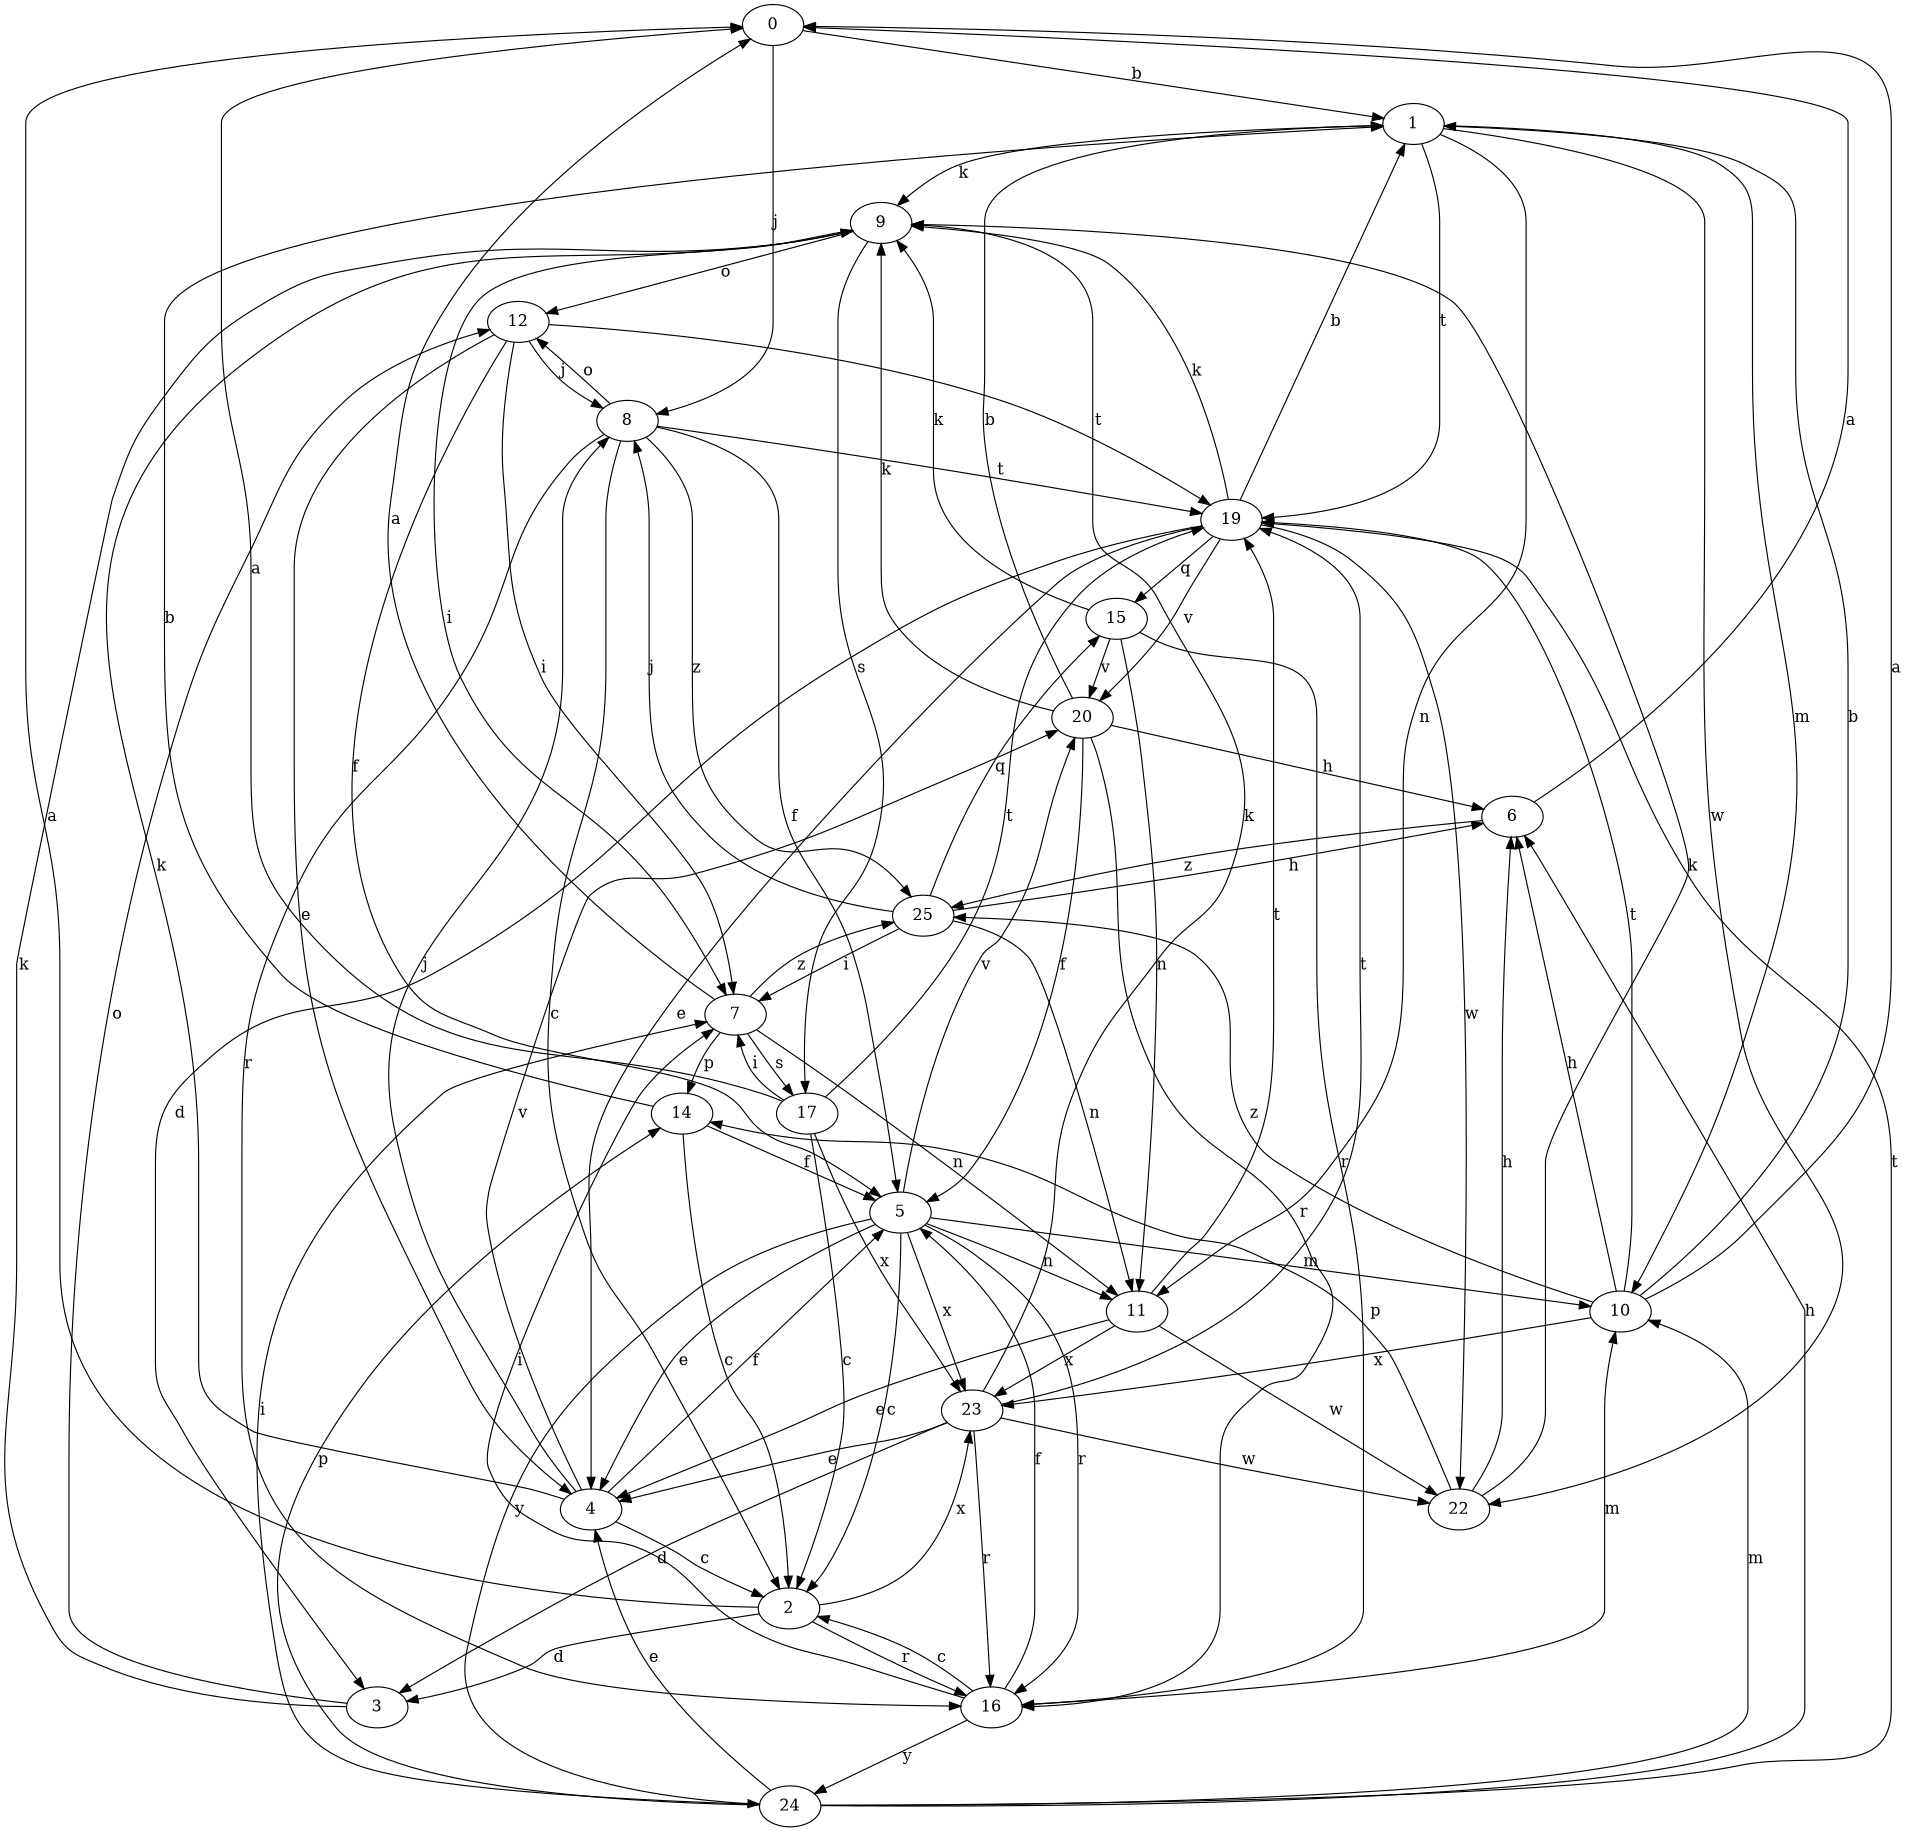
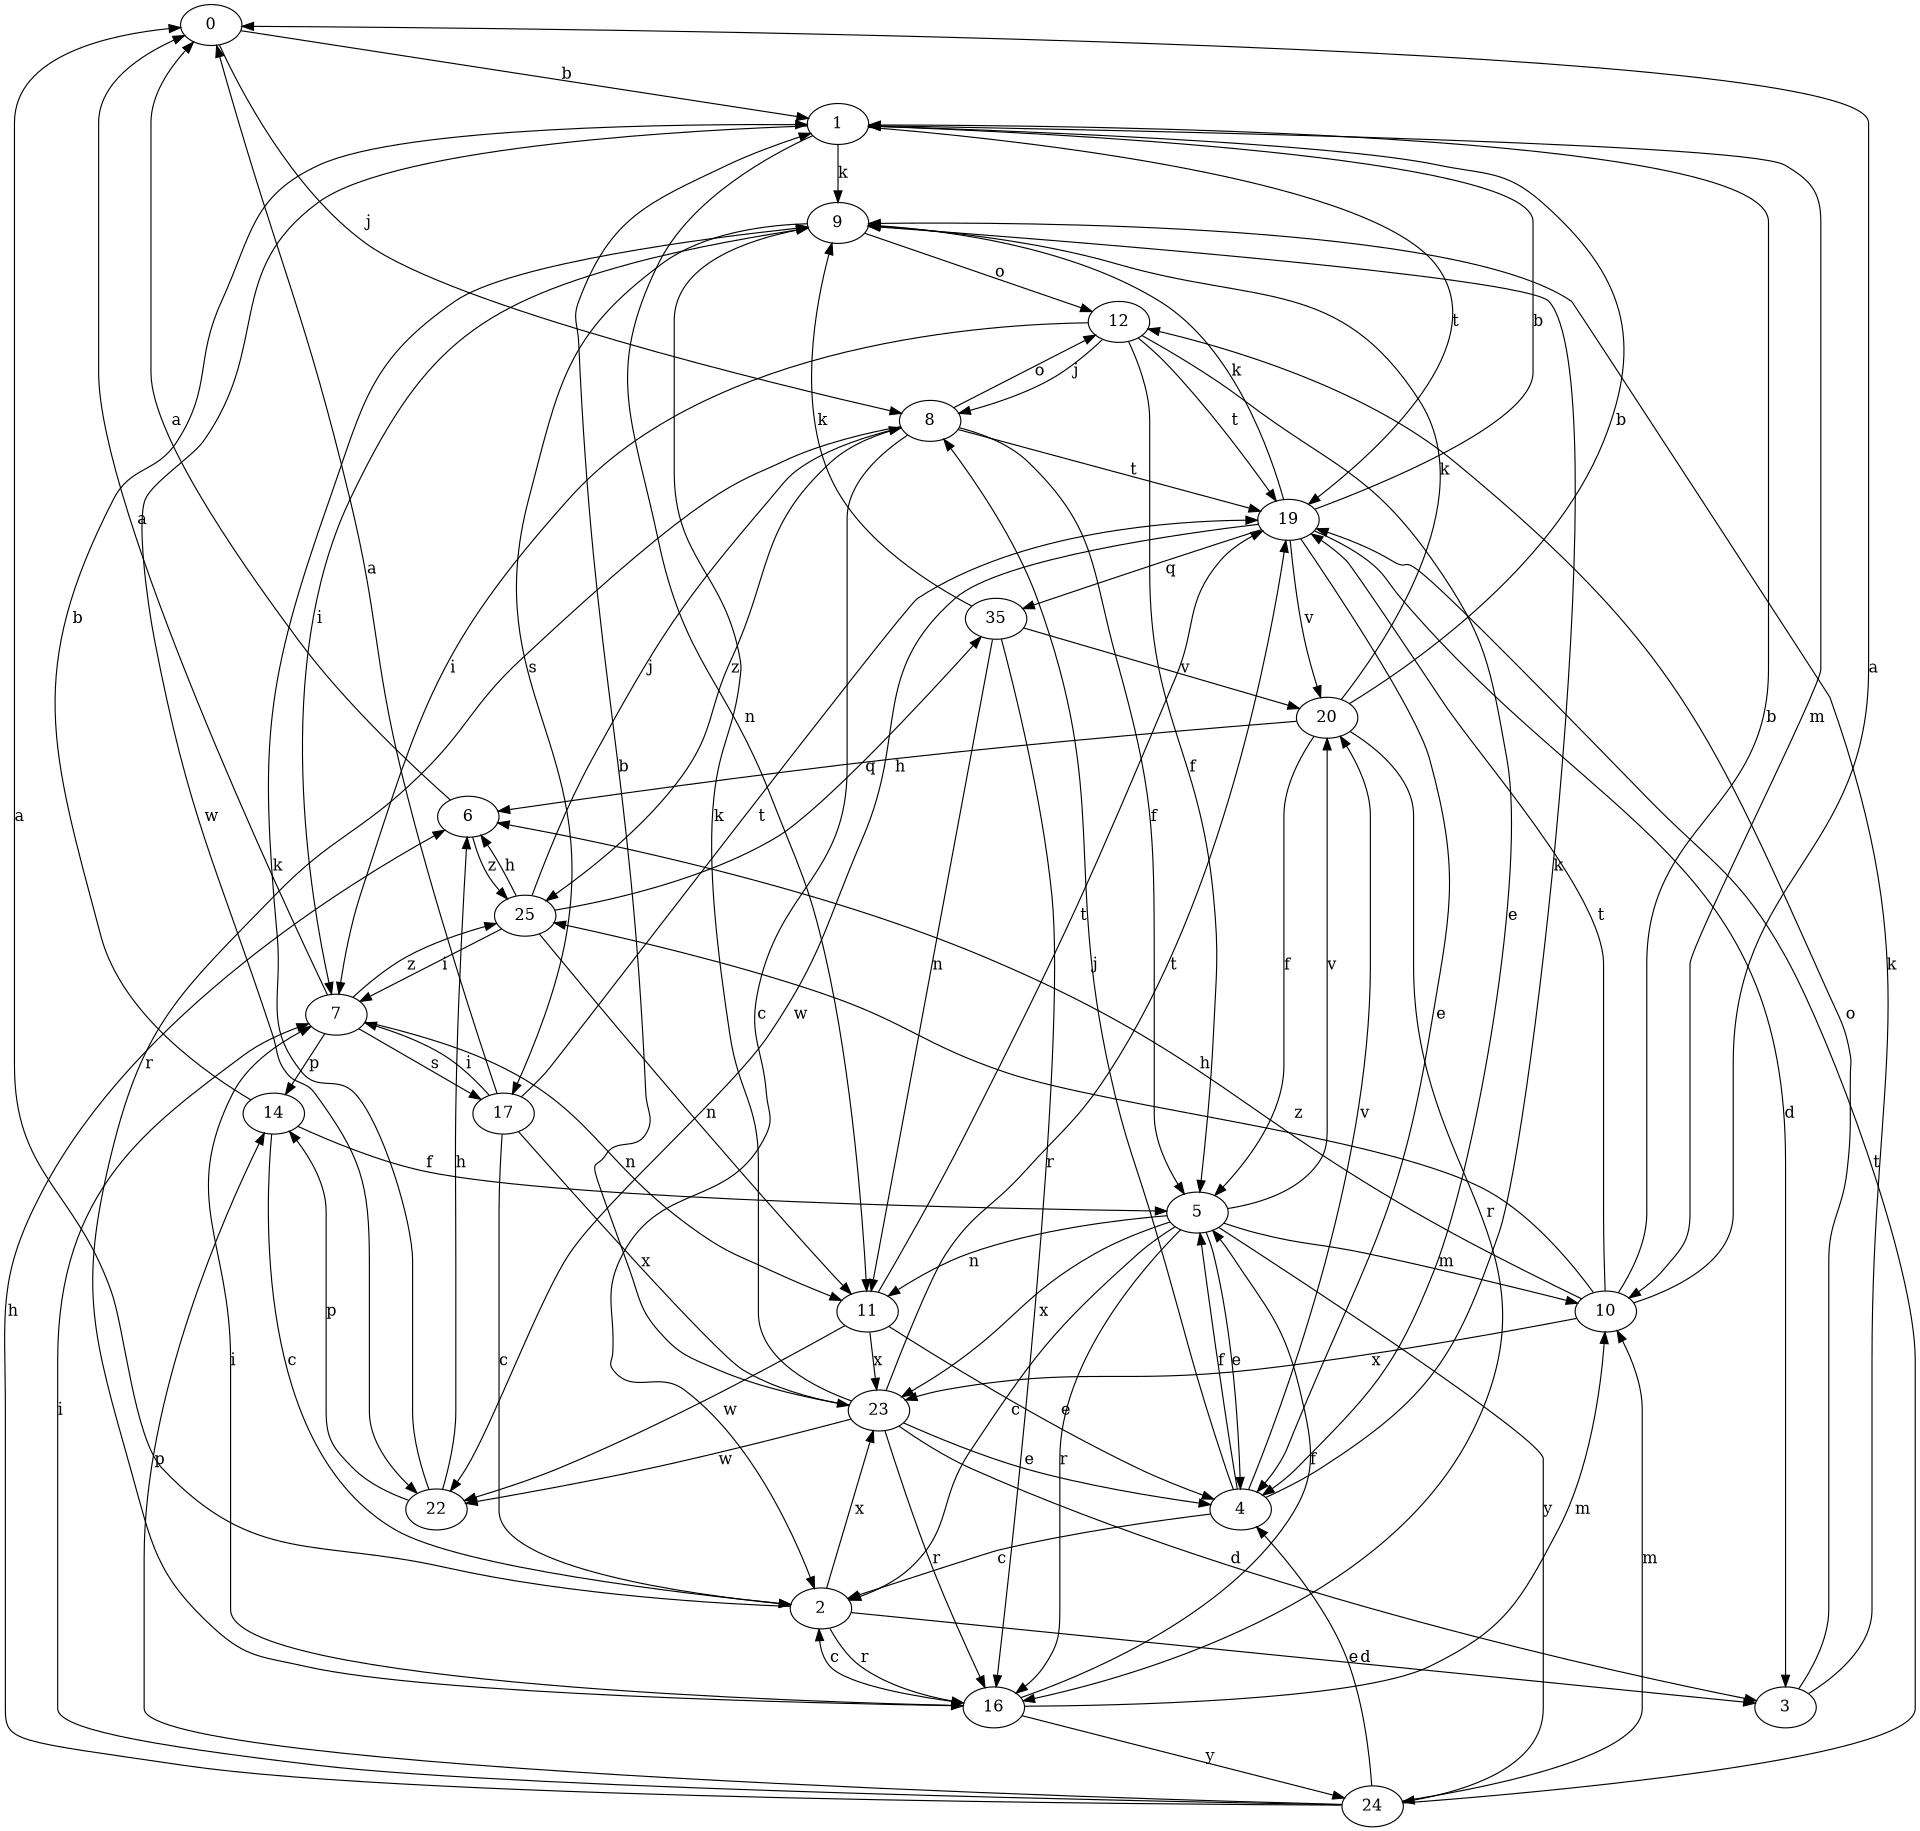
node "15": label "15" -> "35"
edge "23" -> "1": added, label "b"
